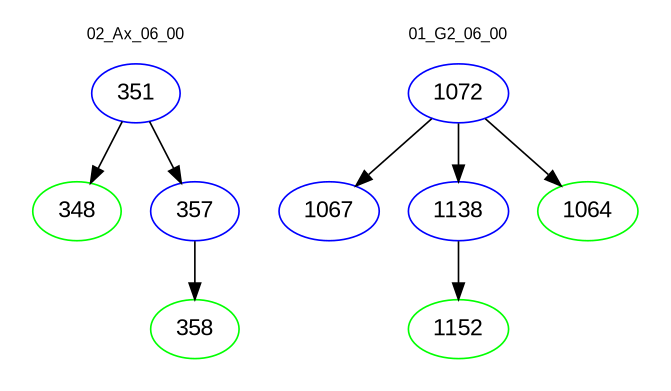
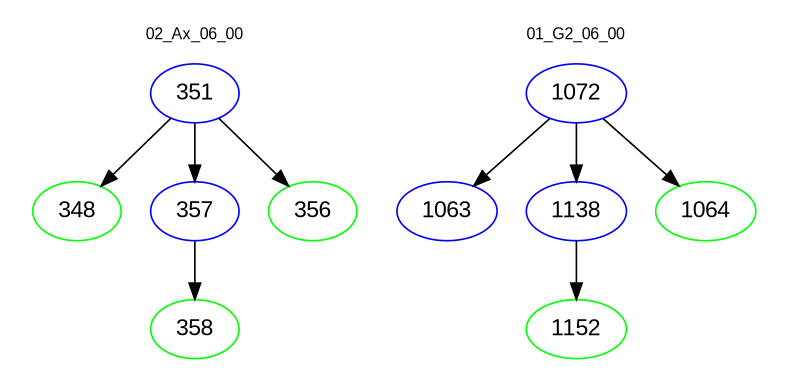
node "356": added
node "1067": label "1067" -> "1063"
